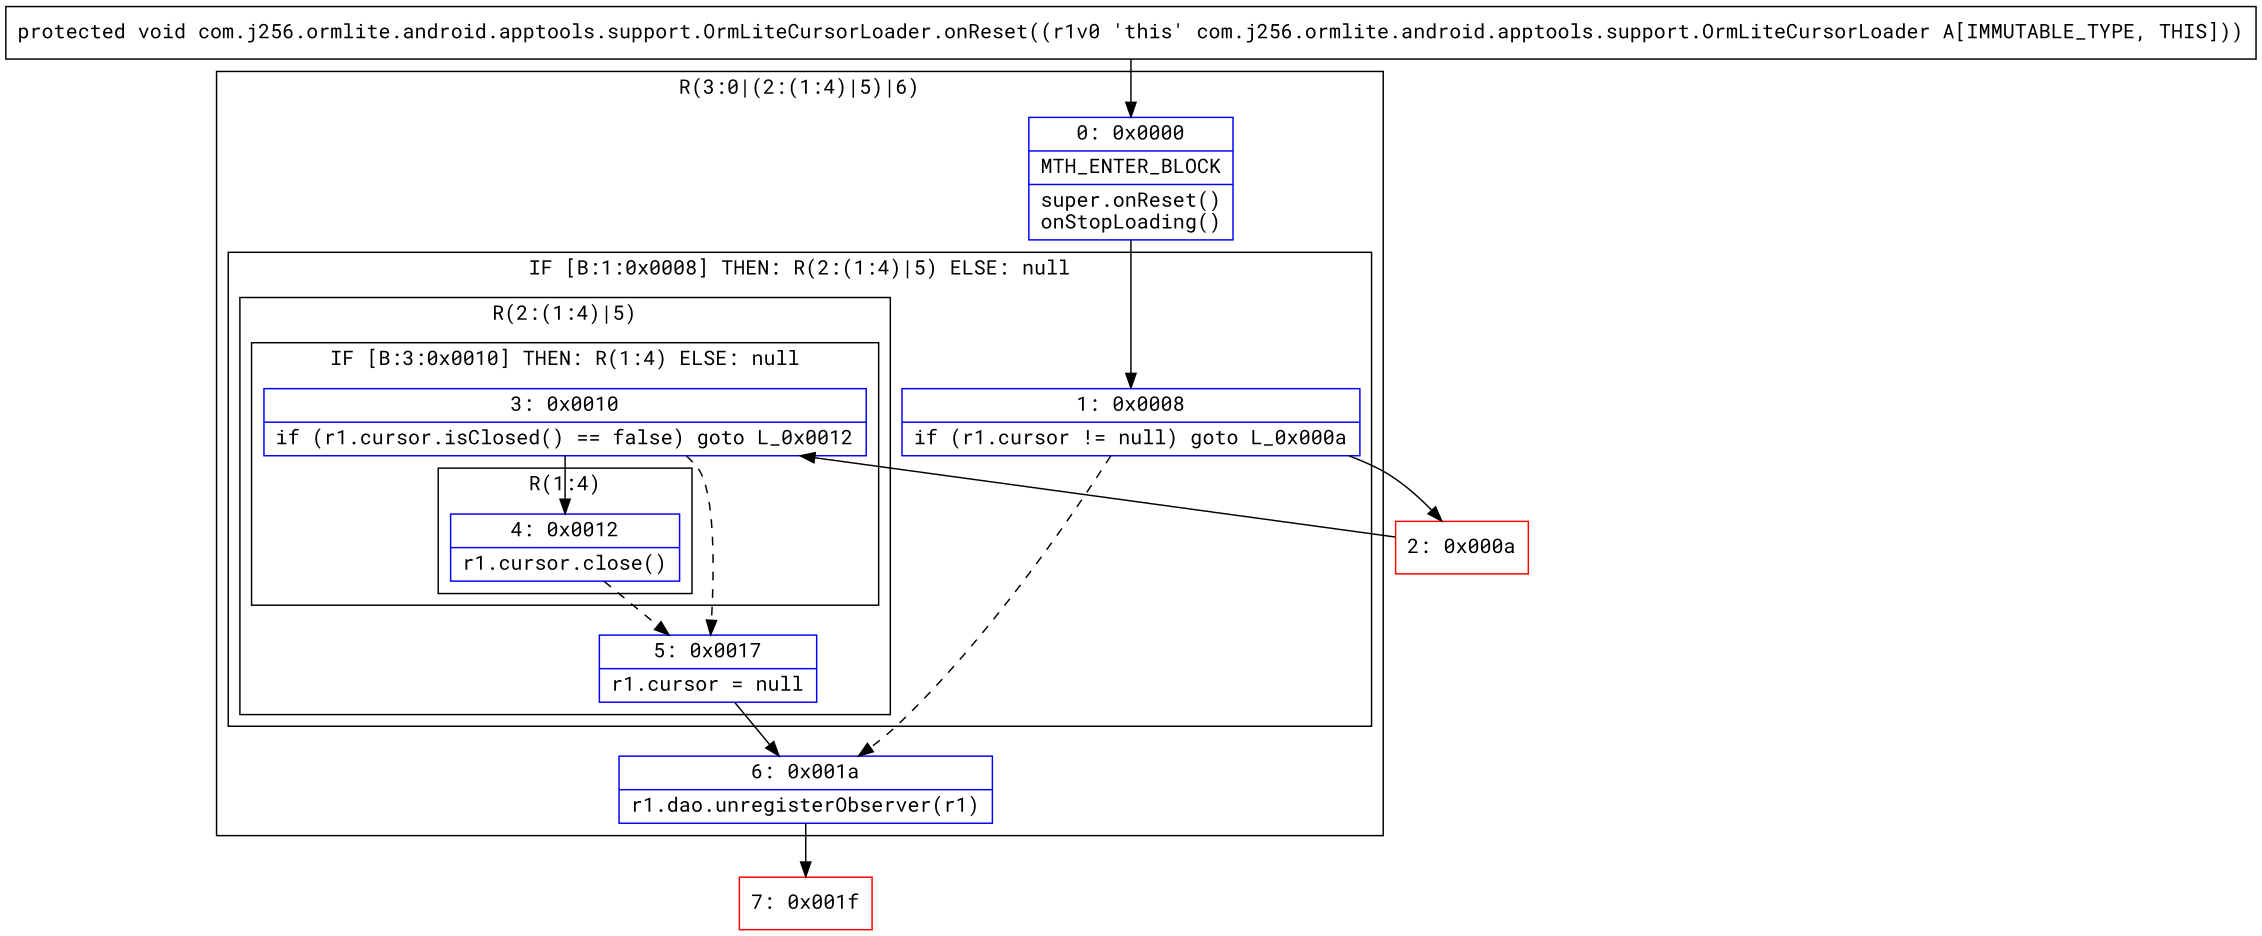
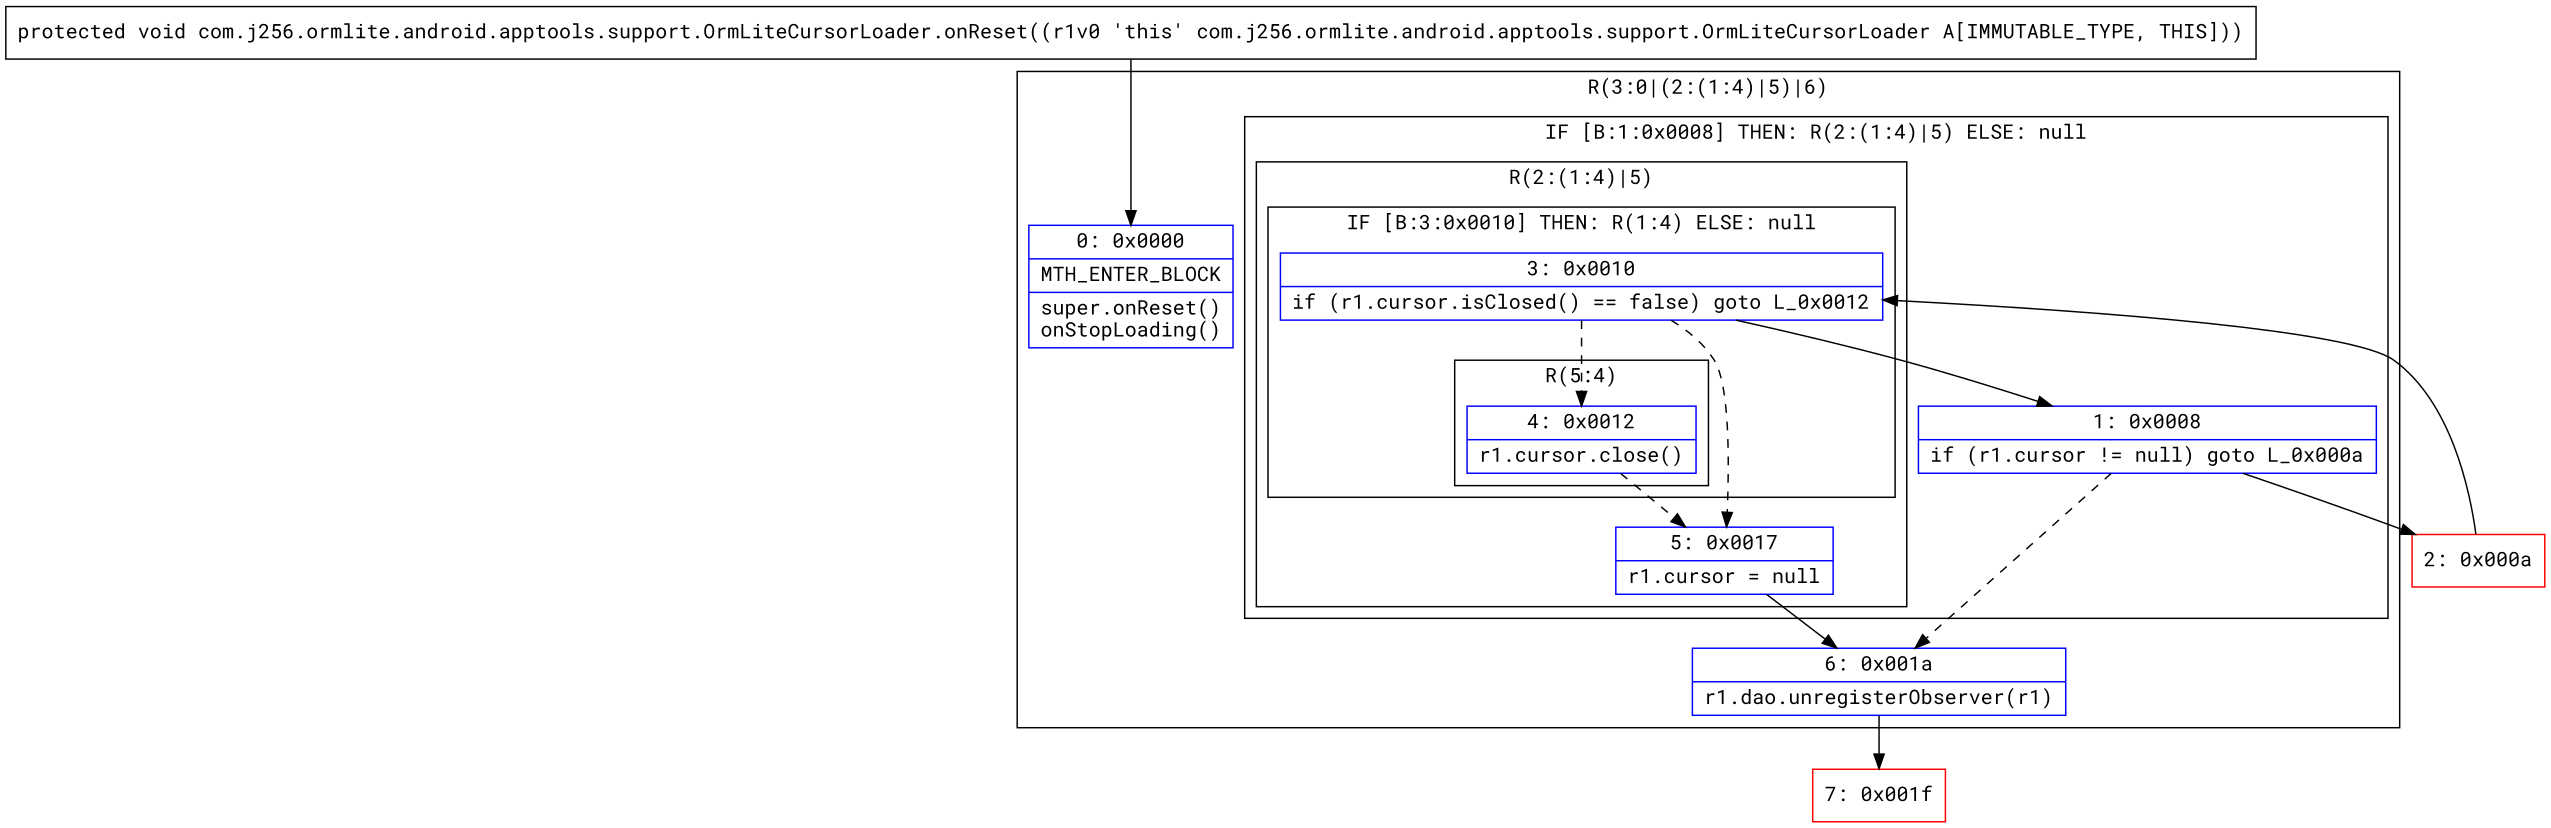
edge "0: 0x0000" -> "1: 0x0008": now "3: 0x0010" -> "1: 0x0008"
edge "3: 0x0010" -> "4: 0x0012": style solid -> dashed
cluster "R(1:4)": label "R(1:4)" -> "R(5:4)"
